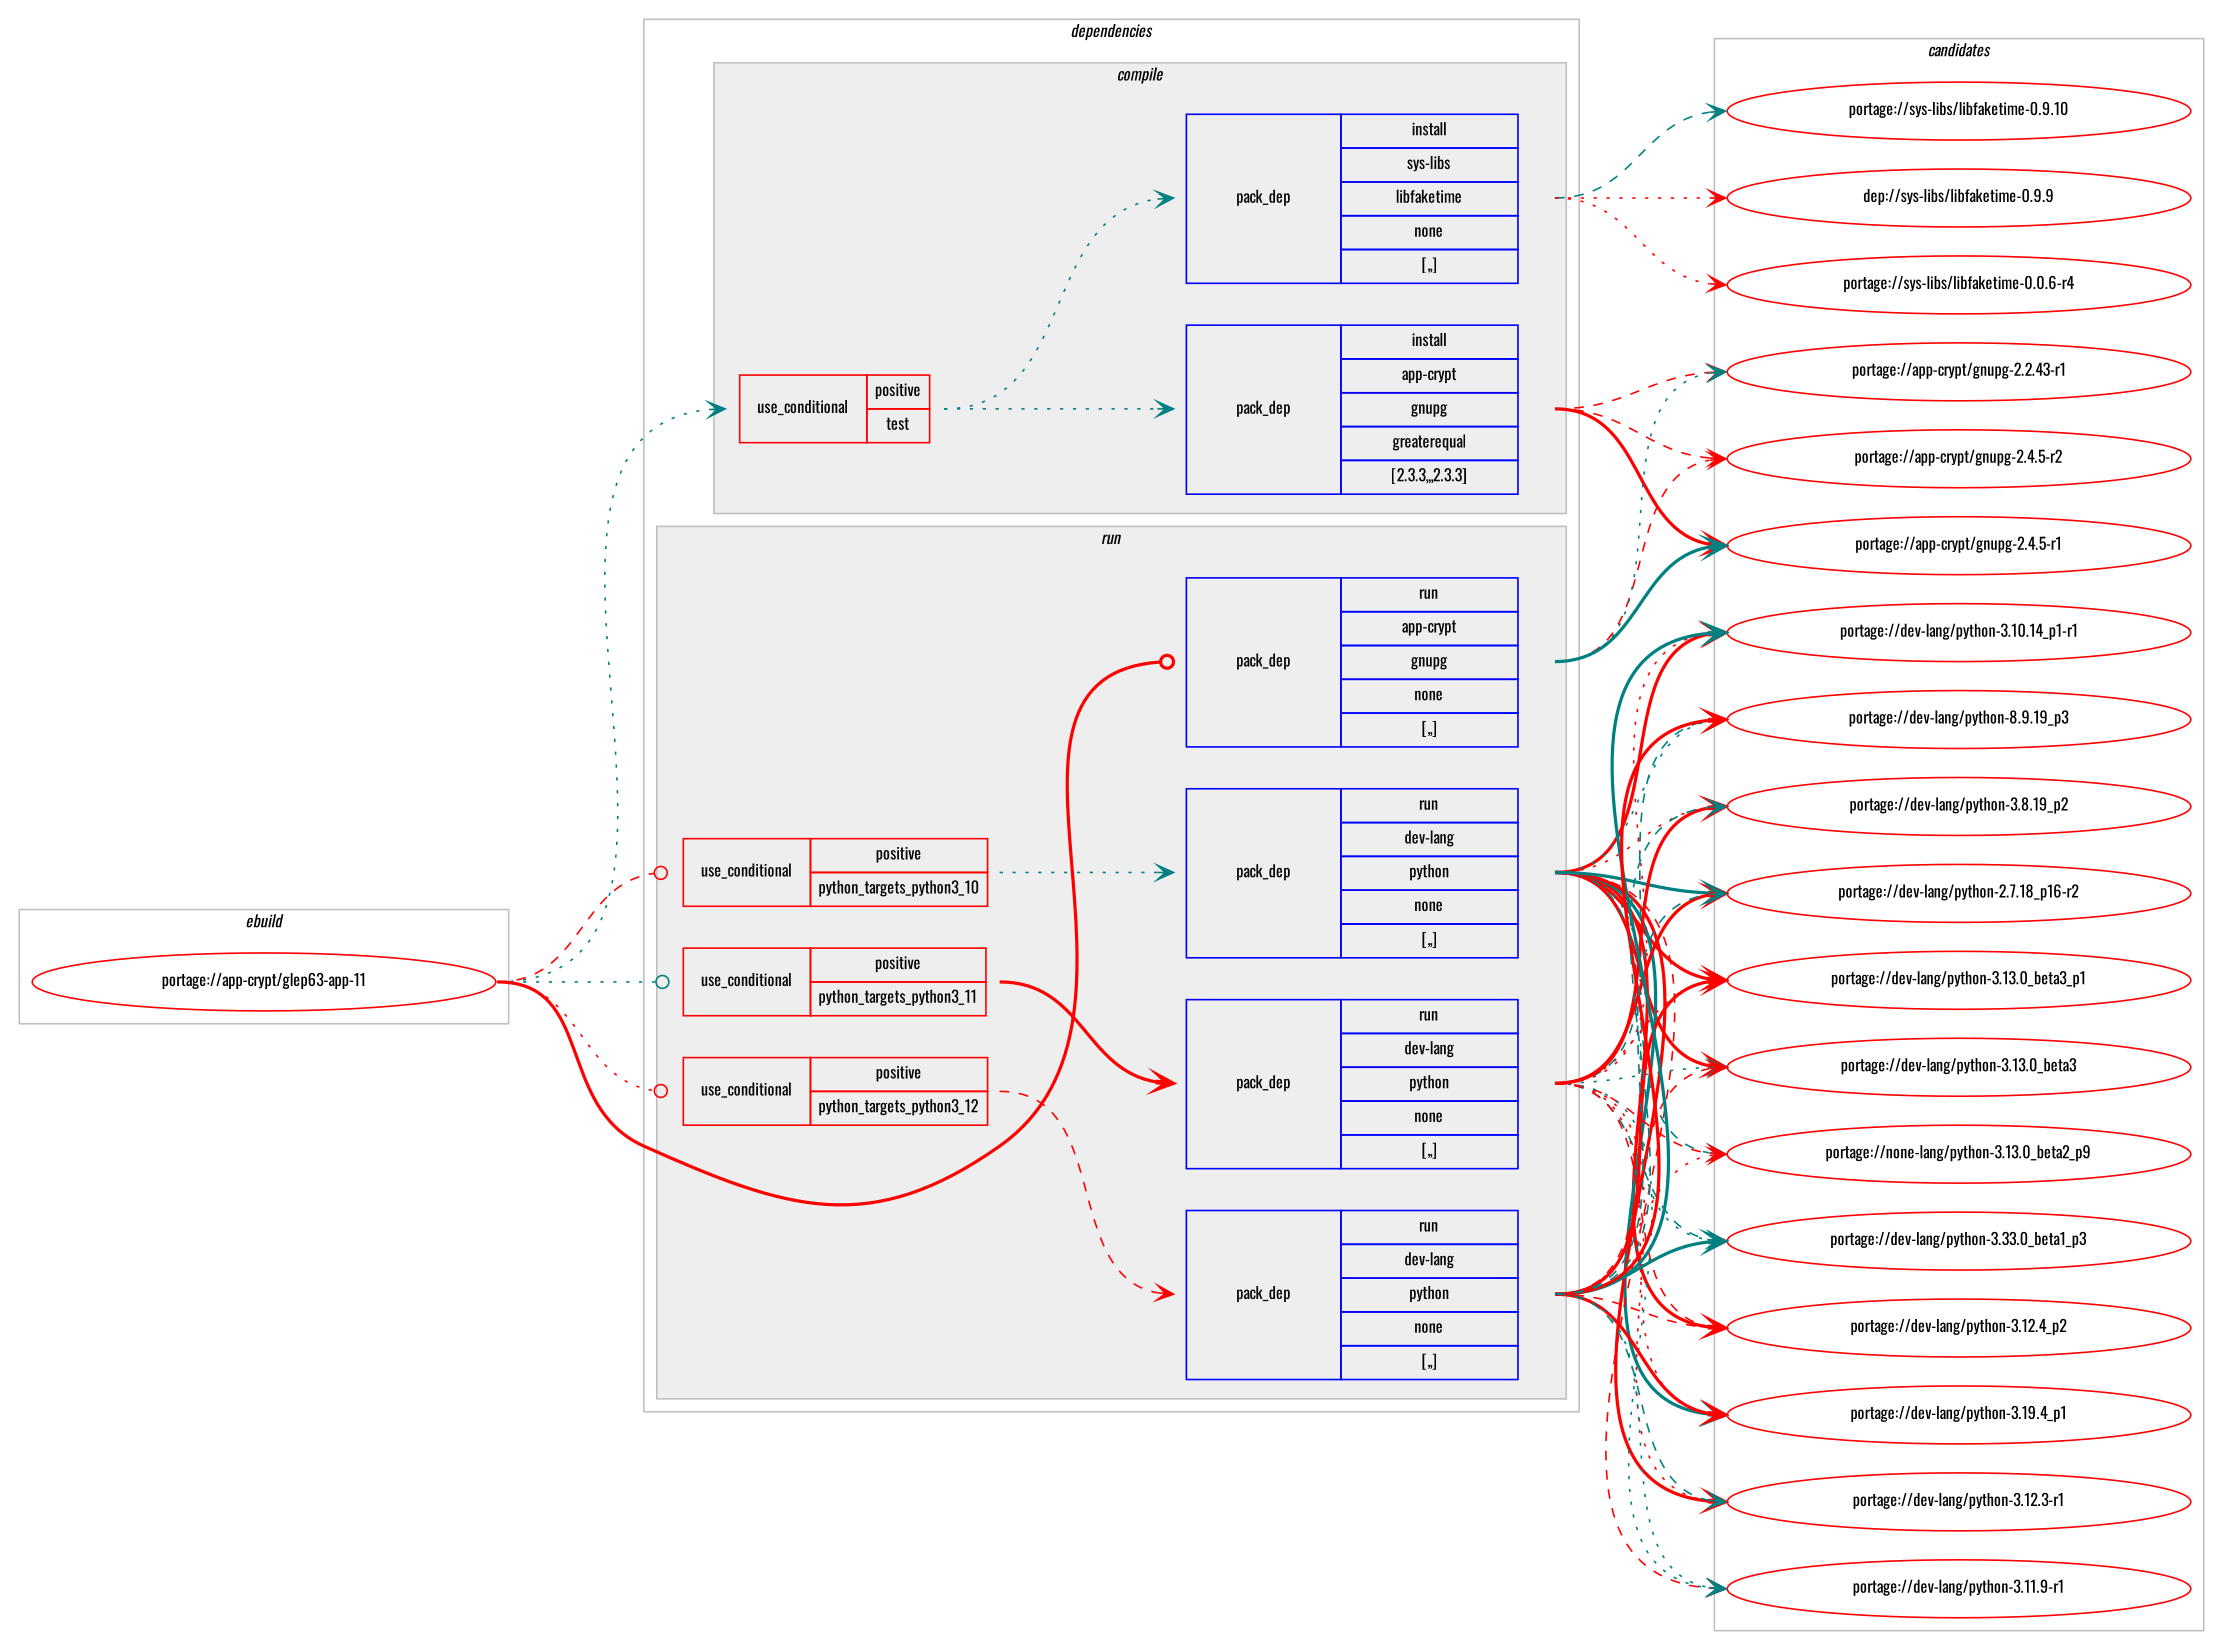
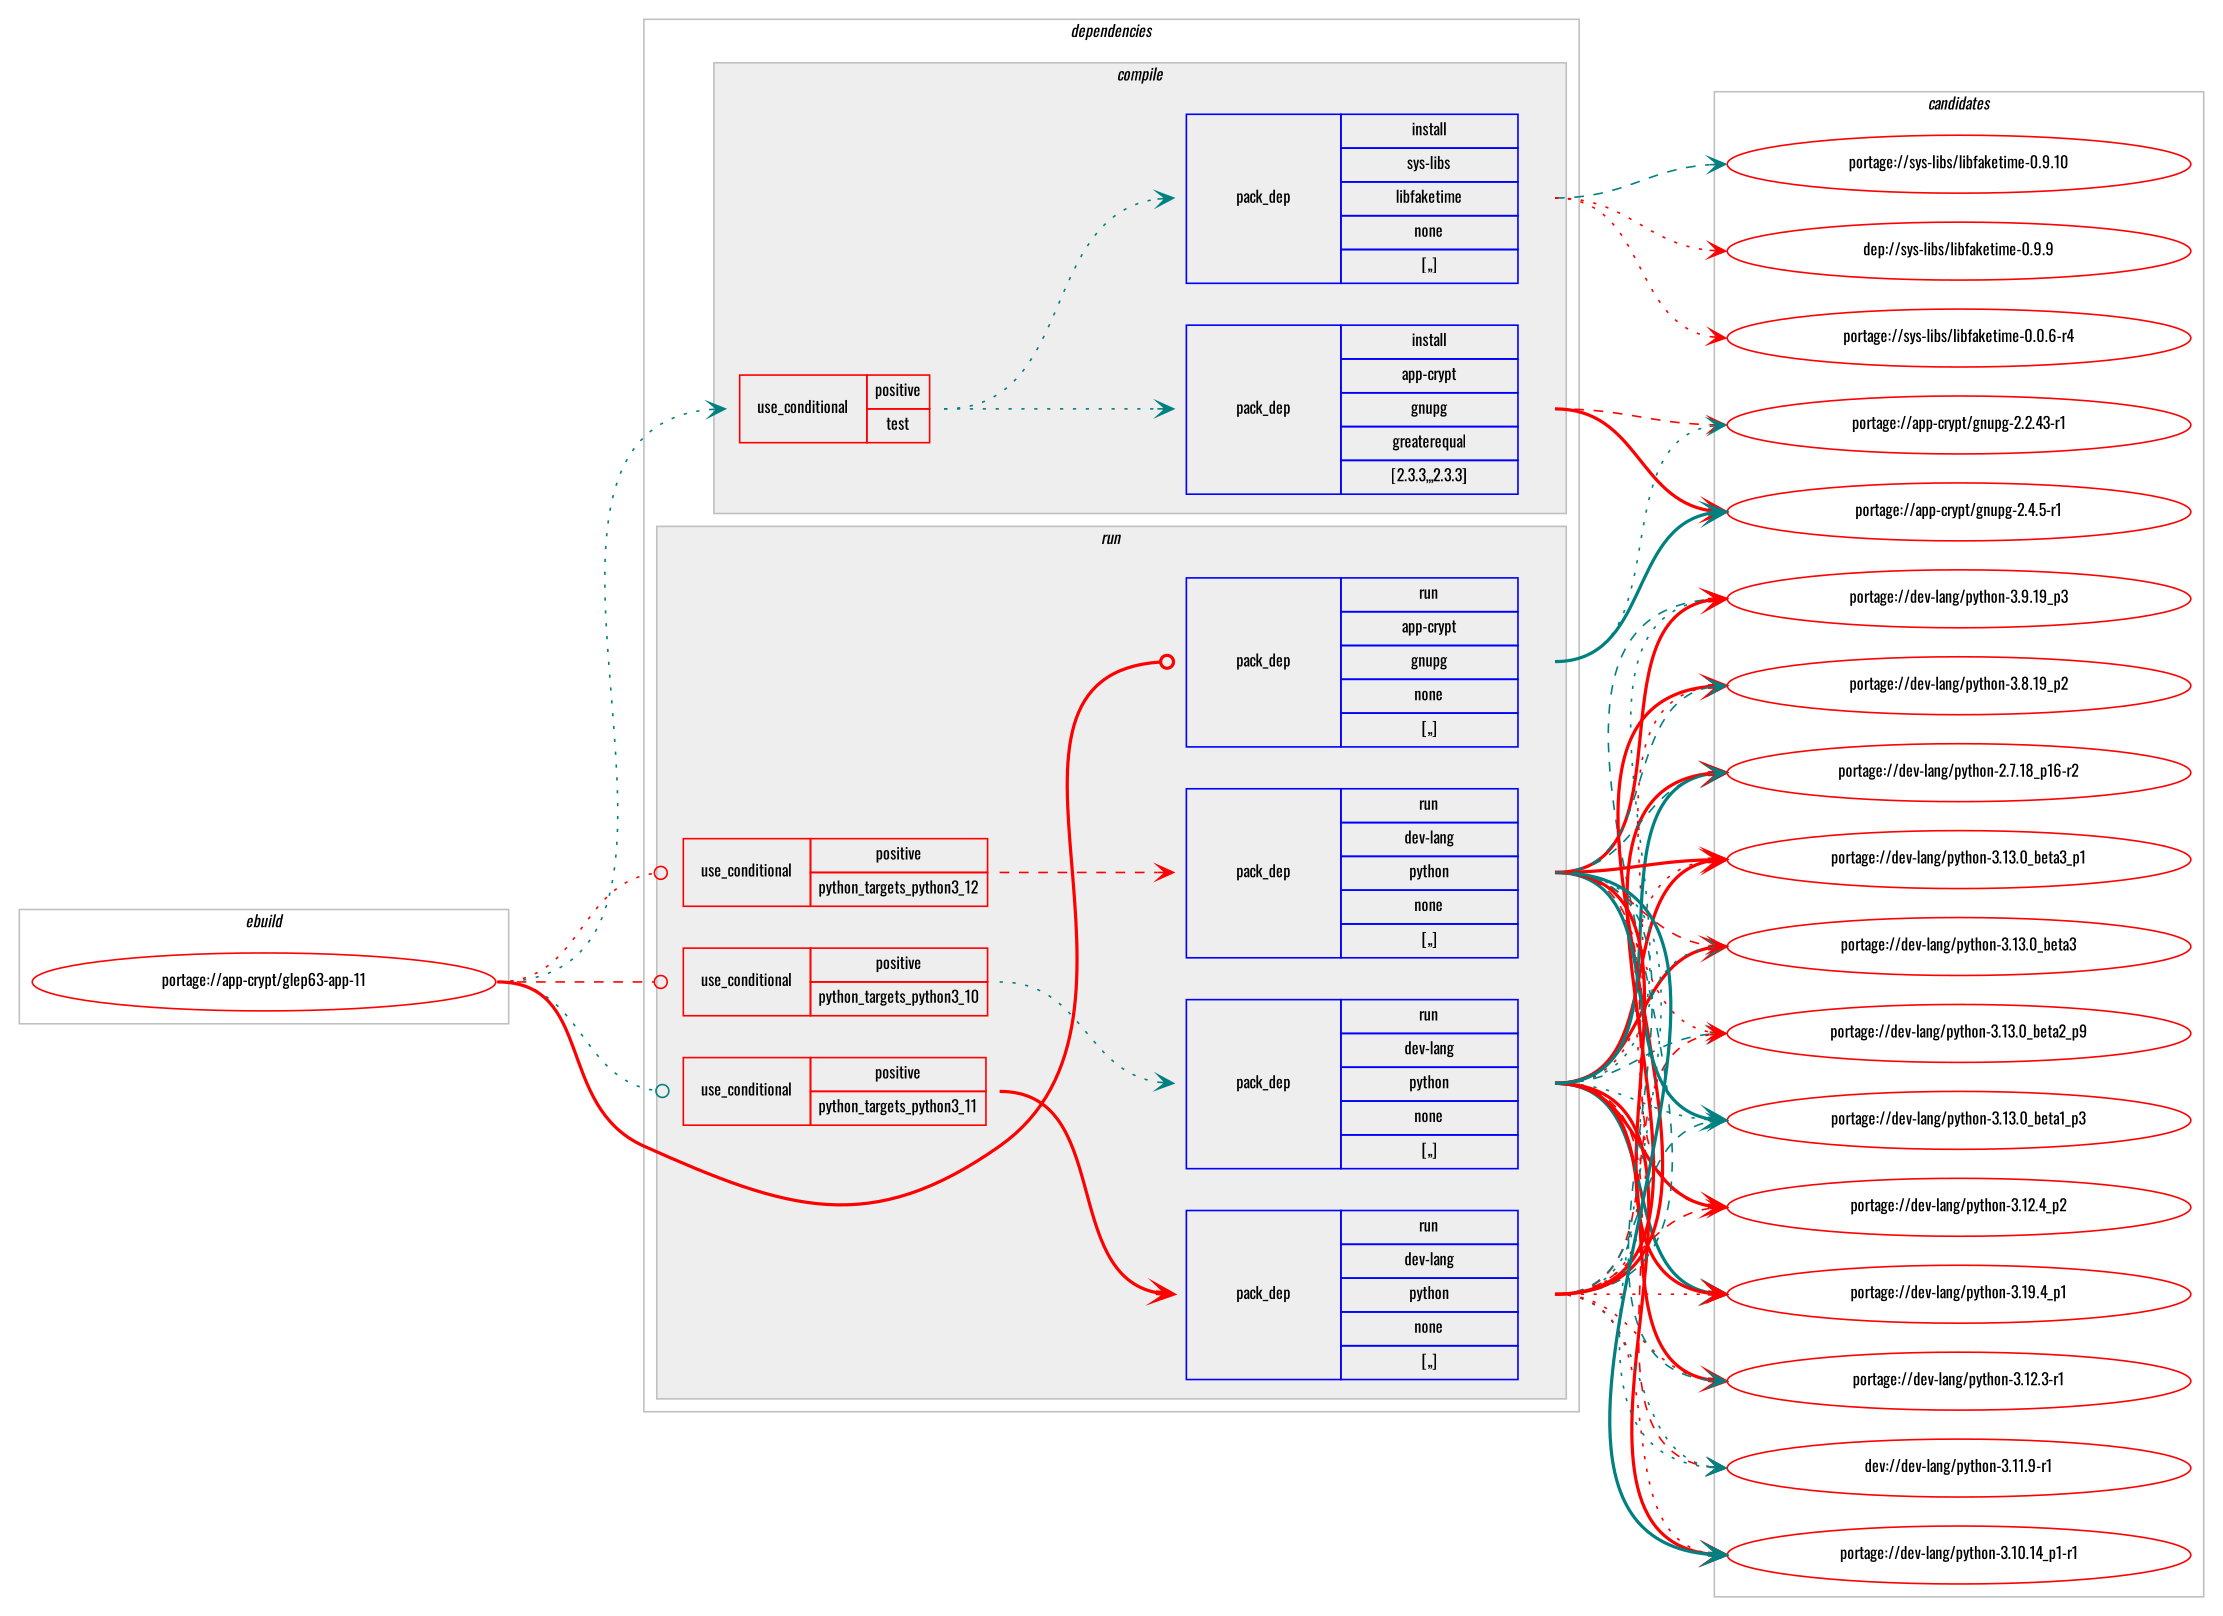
node "portage://app-crypt/gnupg-2.4.5-r2": removed
node "portage://dev-lang/python-8.9.19_p3": label "portage://dev-lang/python-8.9.19_p3" -> "portage://dev-lang/python-3.9.19_p3"
node "portage://none-lang/python-3.13.0_beta2_p9": label "portage://none-lang/python-3.13.0_beta2_p9" -> "portage://dev-lang/python-3.13.0_beta2_p9"
node "portage://dev-lang/python-3.33.0_beta1_p3": label "portage://dev-lang/python-3.33.0_beta1_p3" -> "portage://dev-lang/python-3.13.0_beta1_p3"
node "portage://dev-lang/python-3.11.9-r1": label "portage://dev-lang/python-3.11.9-r1" -> "dev://dev-lang/python-3.11.9-r1"
